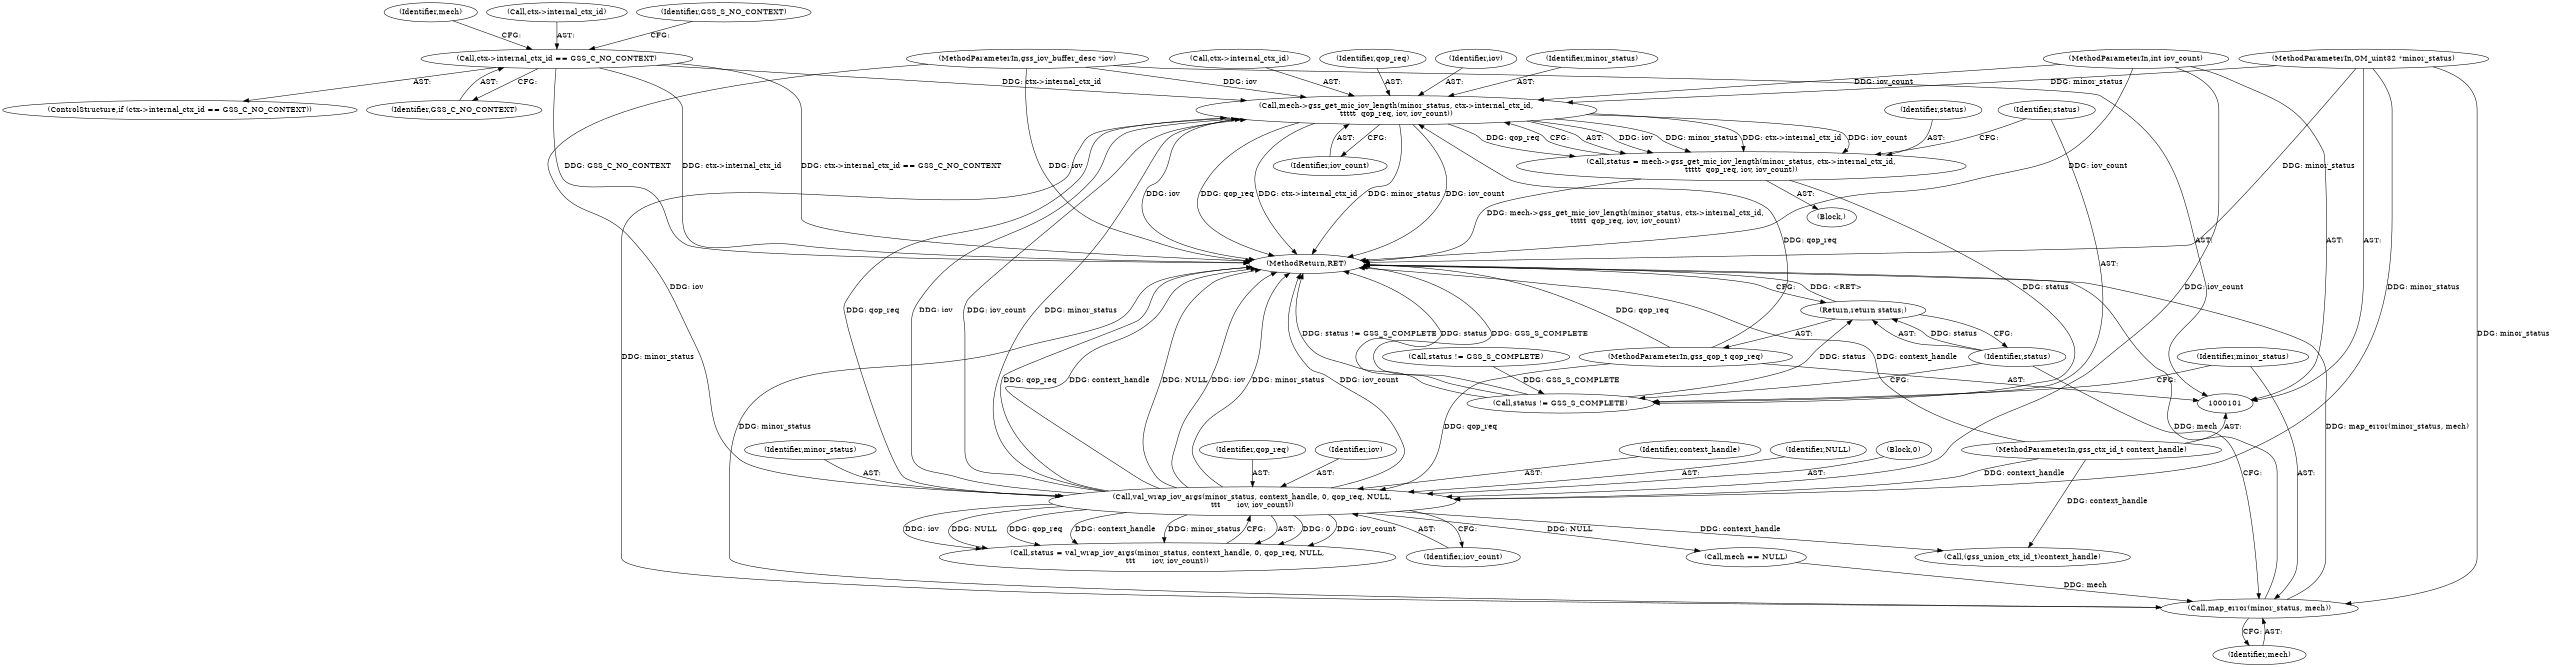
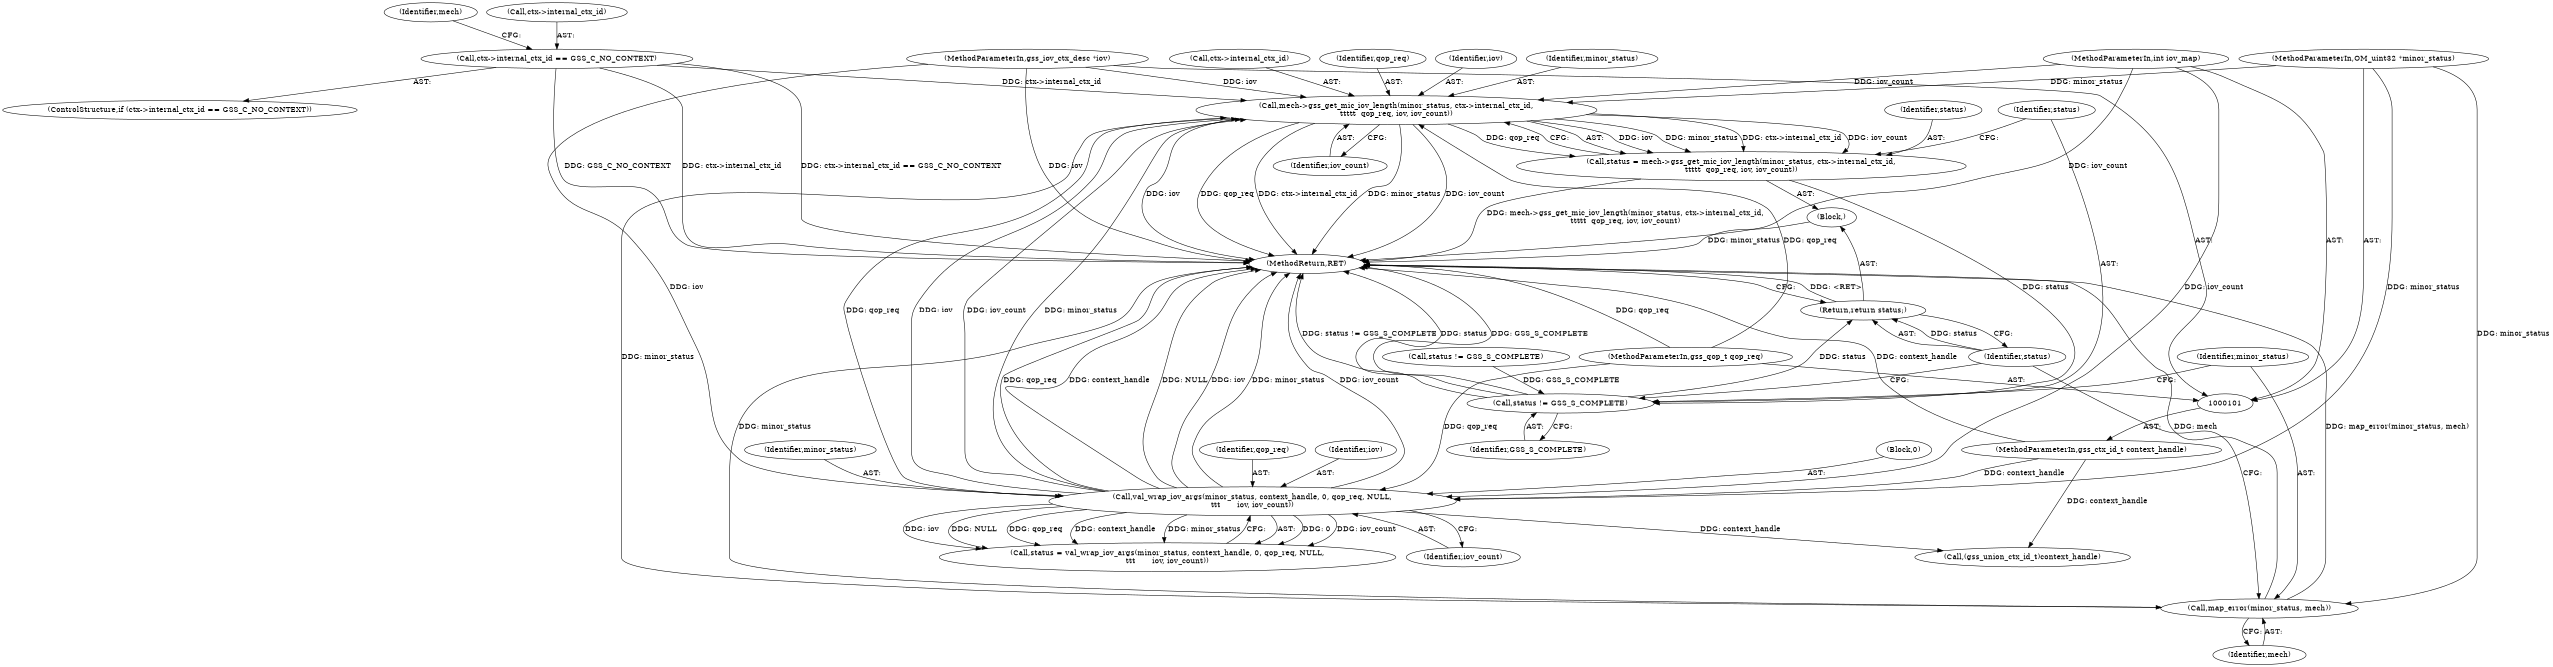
node "(Identifier,GSS_S_NO_CONTEXT)": removed
node "(MethodParameterIn,gss_iov_buffer_desc *iov)": label "(MethodParameterIn,gss_iov_buffer_desc *iov)" -> "(MethodParameterIn,gss_iov_ctx_desc *iov)"
node "(MethodParameterIn,int iov_count)": label "(MethodParameterIn,int iov_count)" -> "(MethodParameterIn,int iov_map)"
node "(Identifier,GSS_C_NO_CONTEXT)": removed
edge "(MethodParameterIn,OM_uint32 *minor_status)" -> "(MethodReturn,RET)": now "(Block,)" -> "(MethodReturn,RET)"
edge "(Return,return status;)" -> "(MethodParameterIn,gss_qop_t qop_req)": now "(Return,return status;)" -> "(Block,)"
edge "(MethodParameterIn,gss_ctx_id_t context_handle)" -> "1000101": reversed
node "(Identifier,GSS_S_COMPLETE)": added
node "(Identifier,context_handle)": removed
node "(Identifier,NULL)": removed
node "(Call,mech == NULL)": removed
